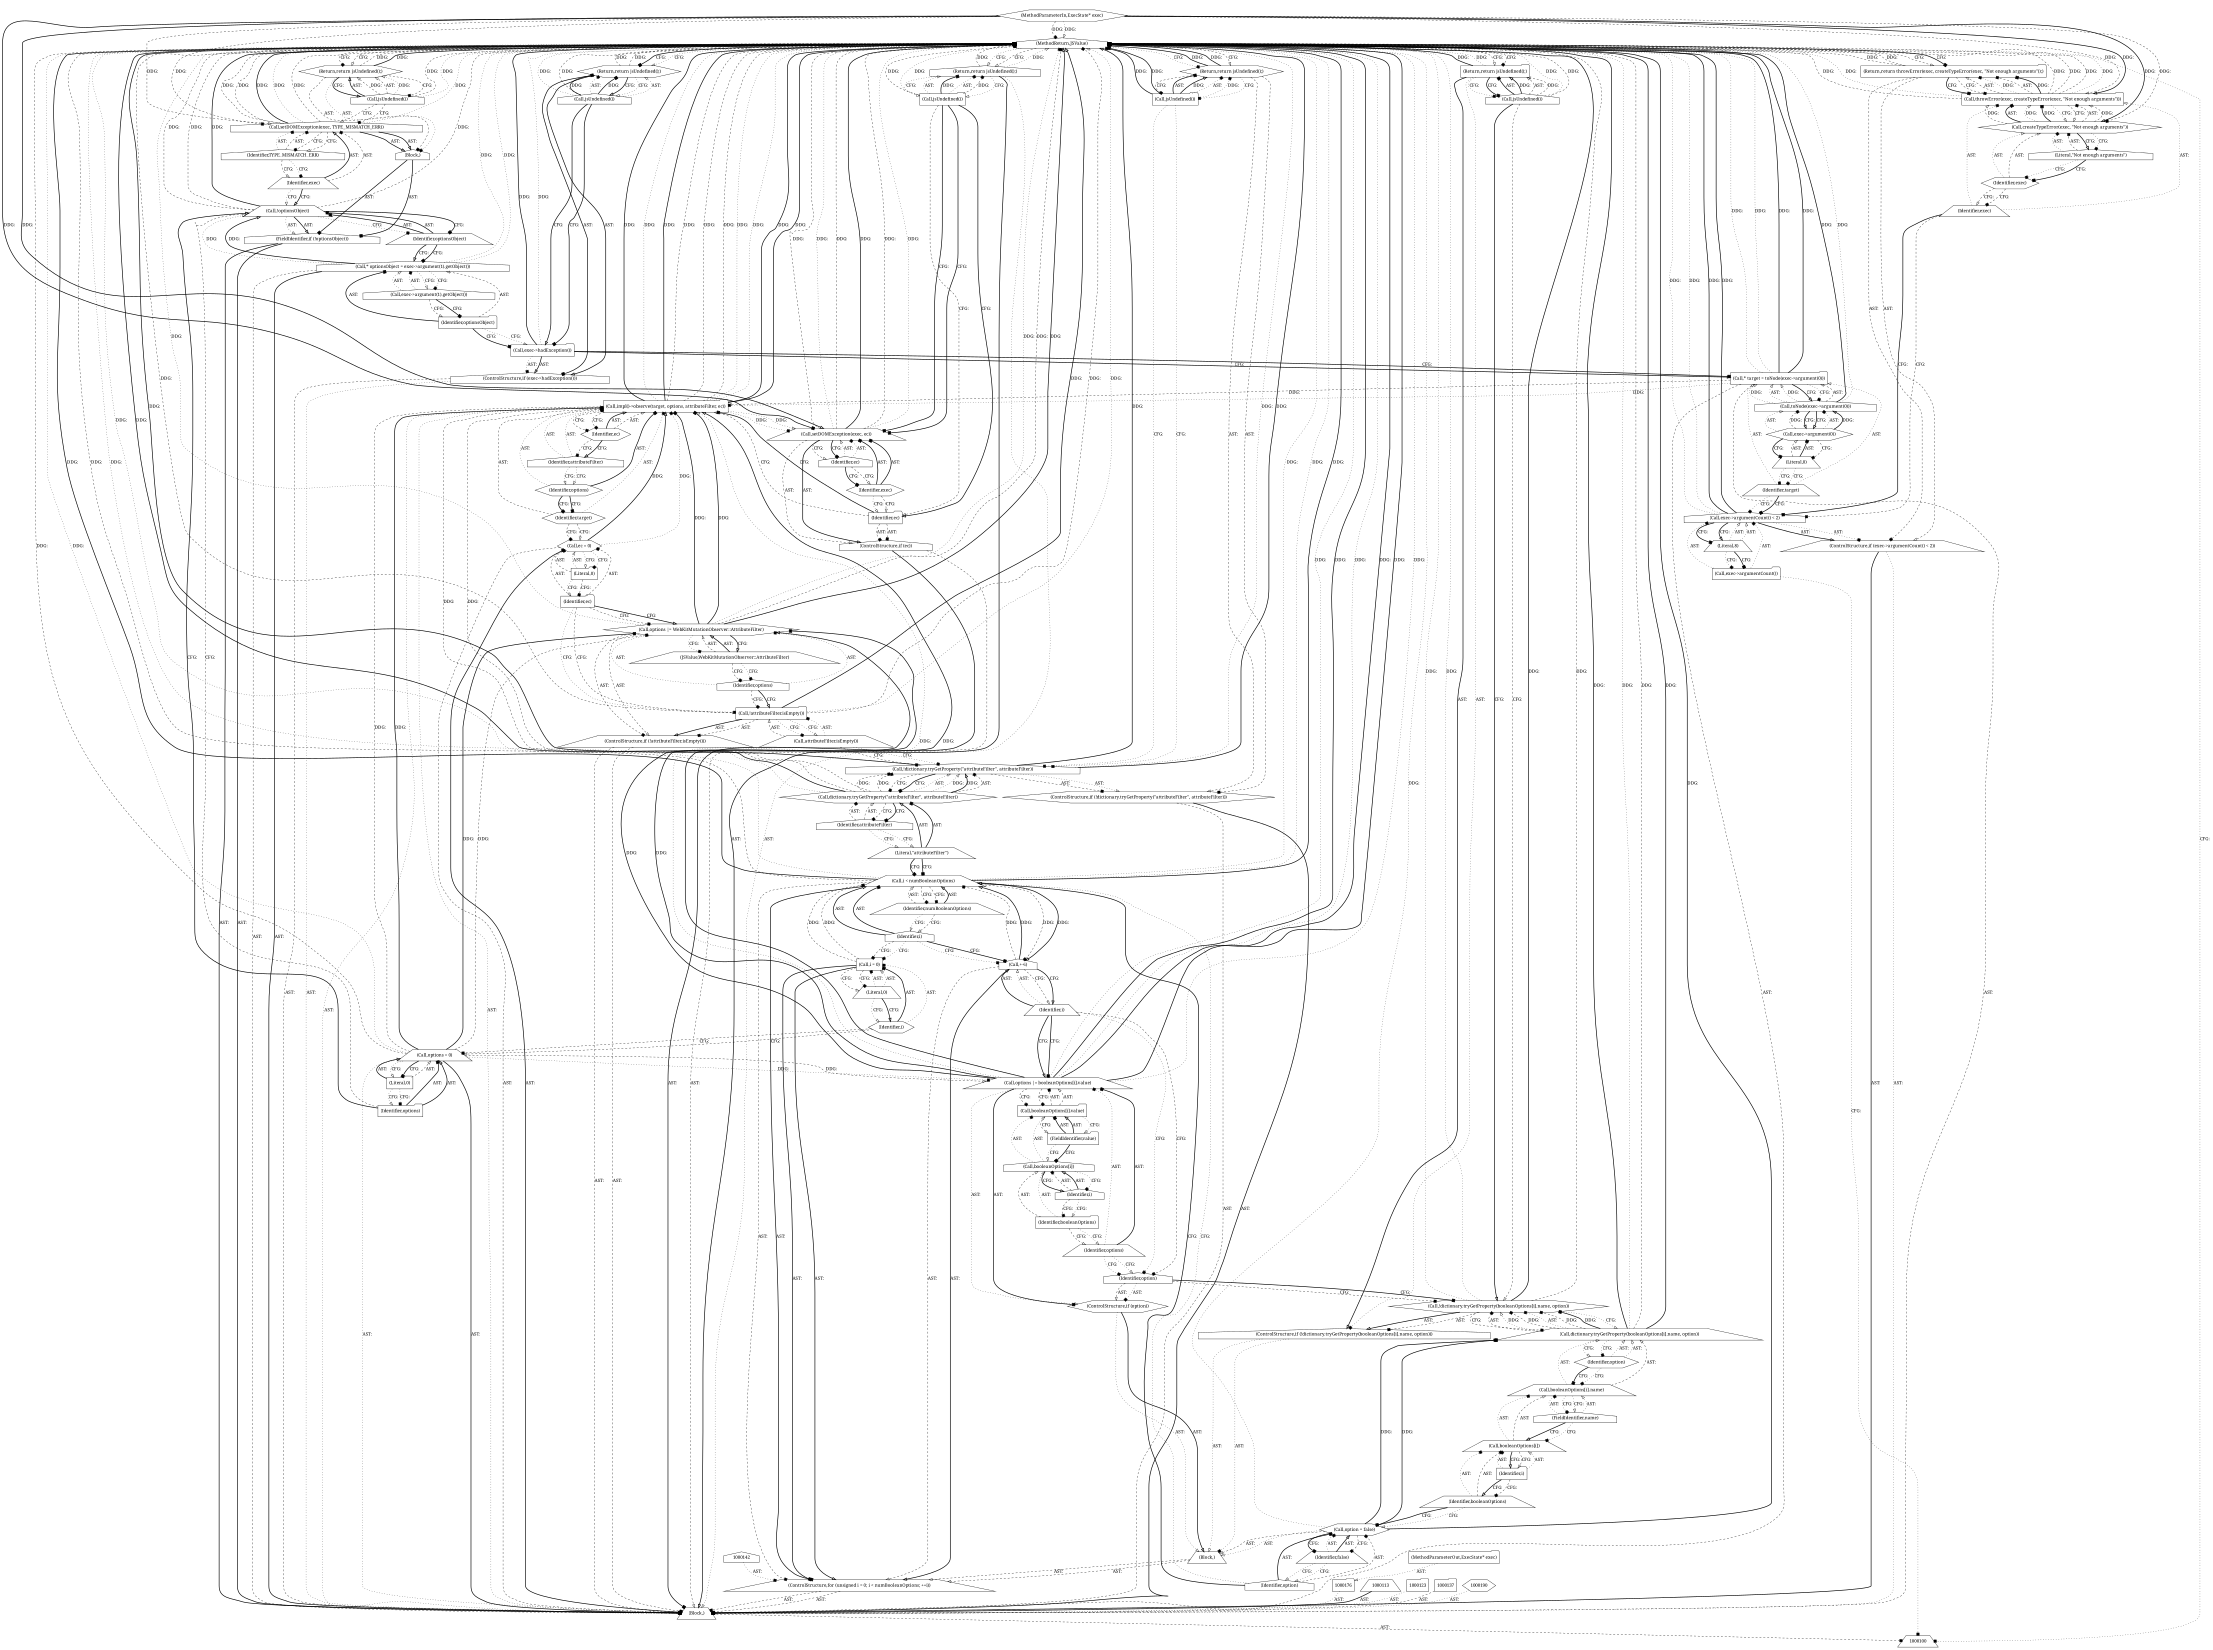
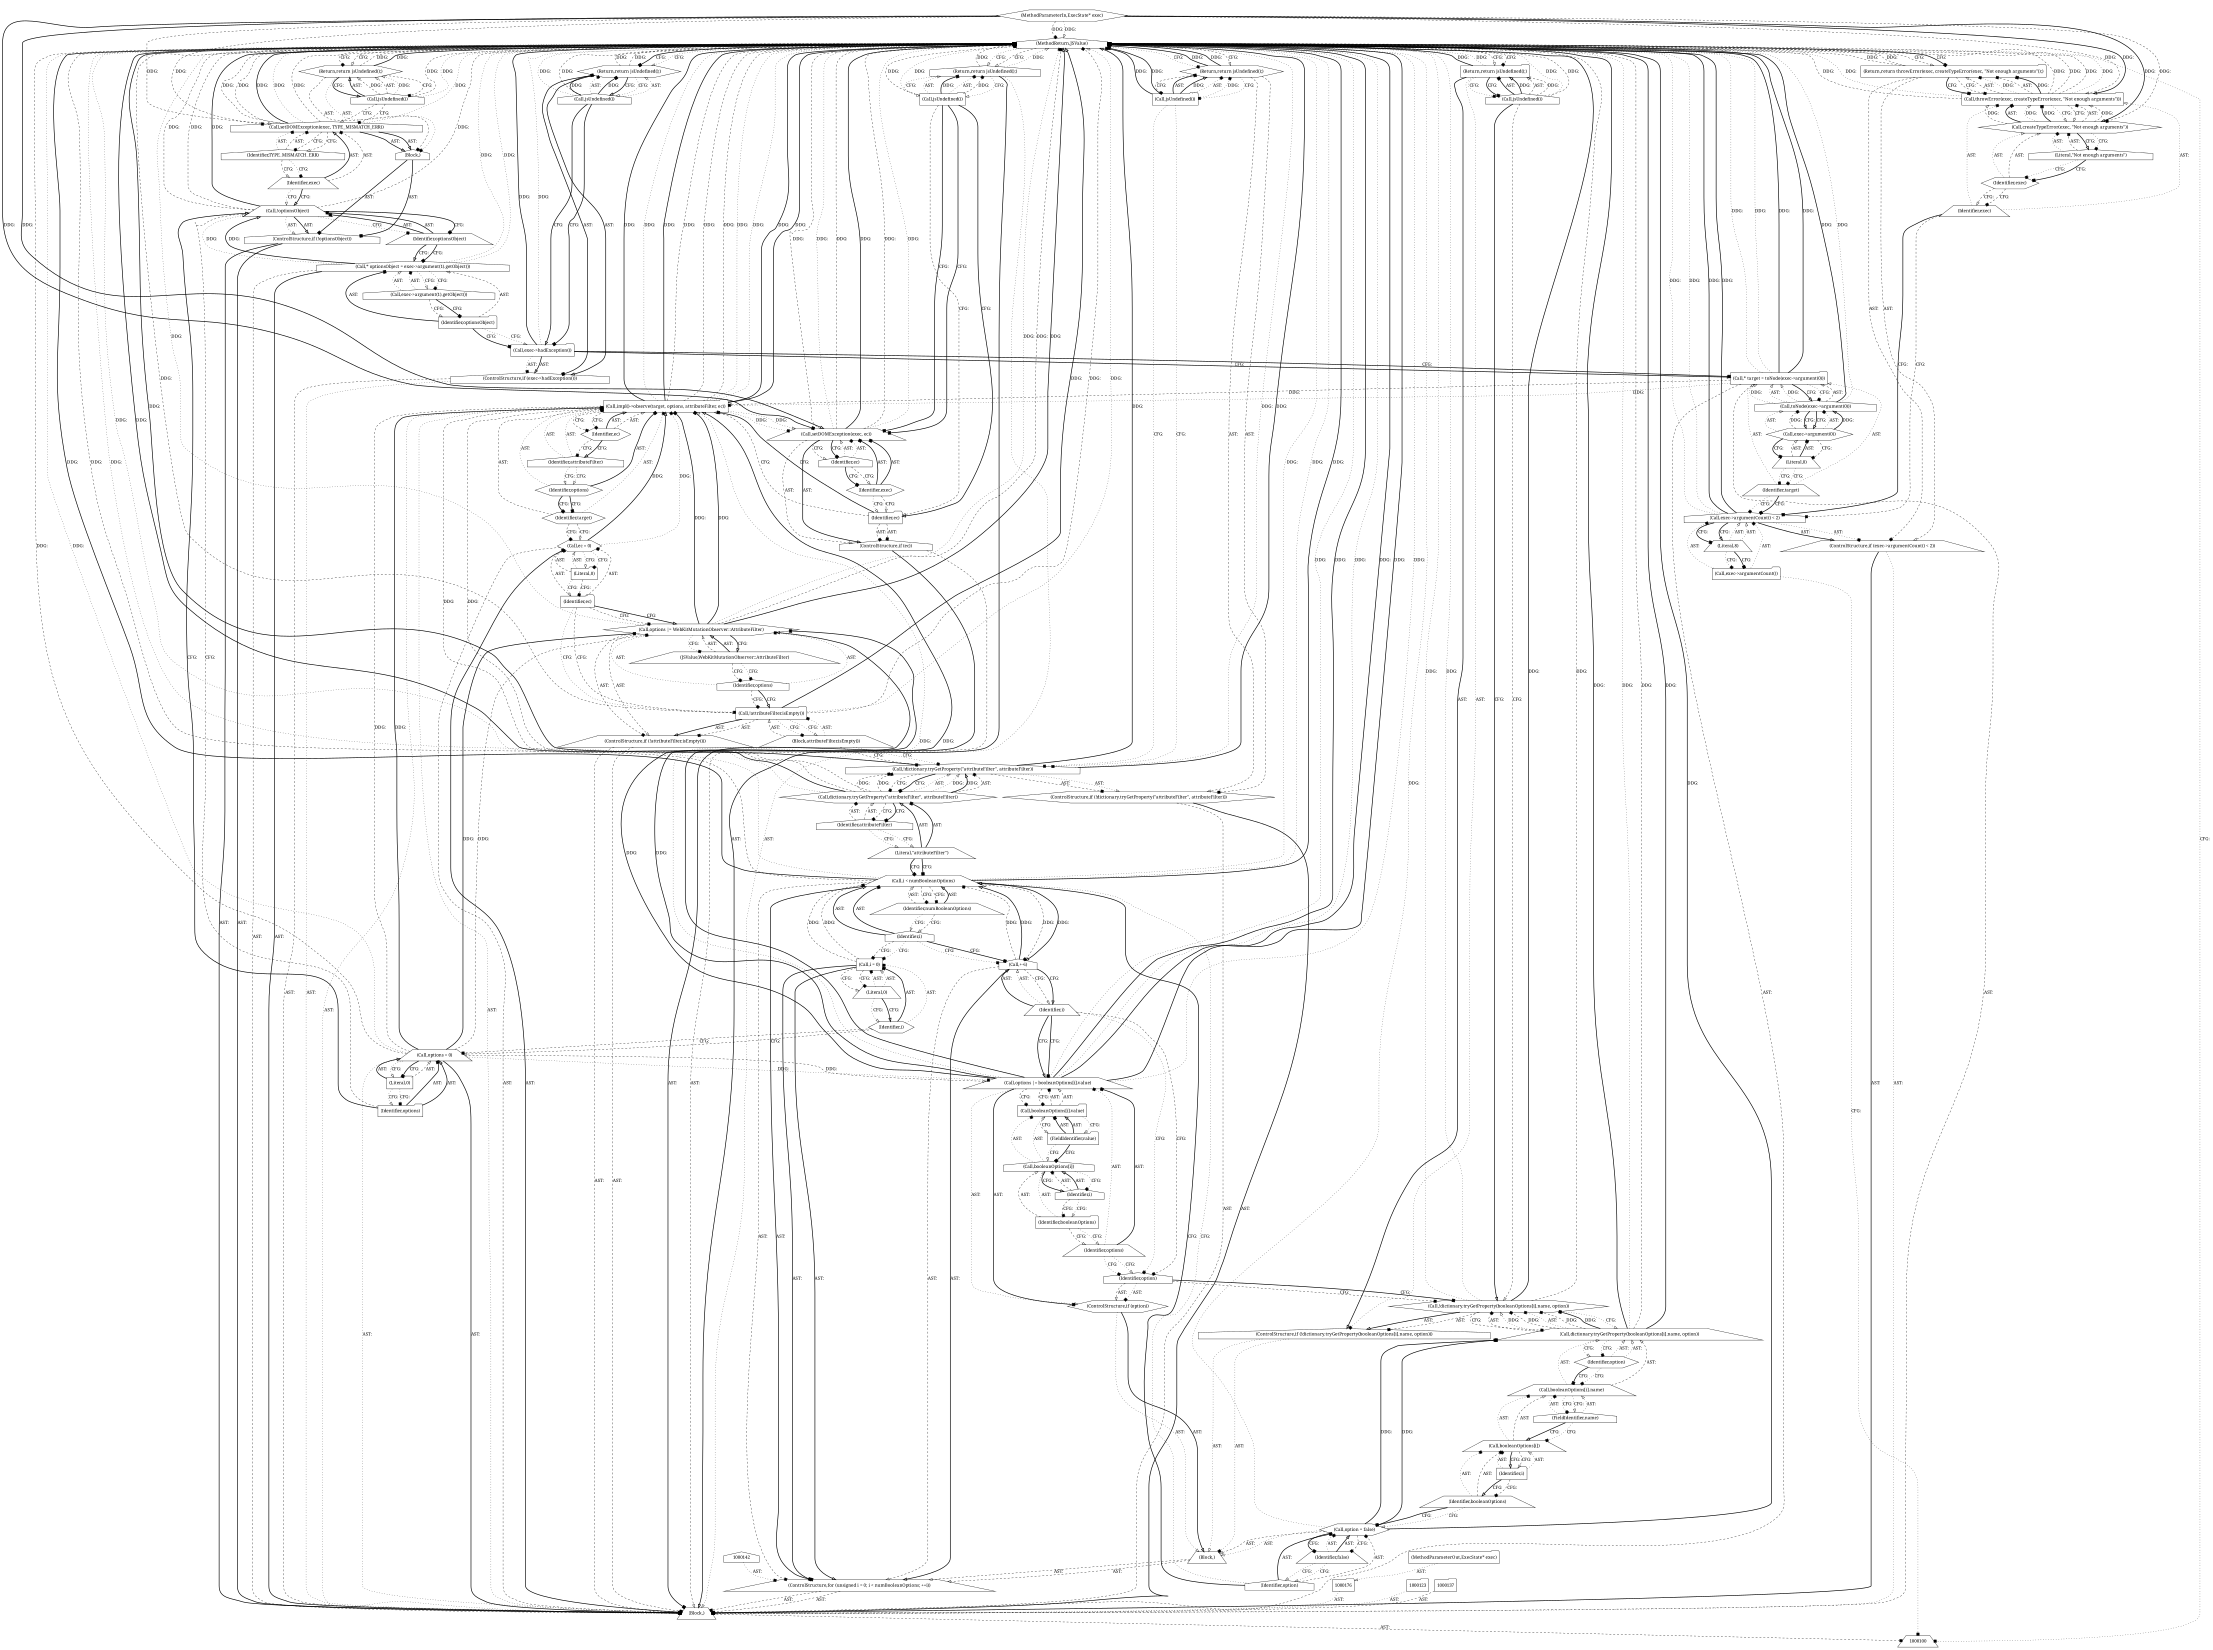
node "(FieldIdentifier,if (!optionsObject))": label "(FieldIdentifier,if (!optionsObject))" -> "(ControlStructure,if (!optionsObject))"
node "(Call,attributeFilter.isEmpty())": label "(Call,attributeFilter.isEmpty())" -> "(Block,attributeFilter.isEmpty())"
node "1000113": removed
node "1000190": removed
